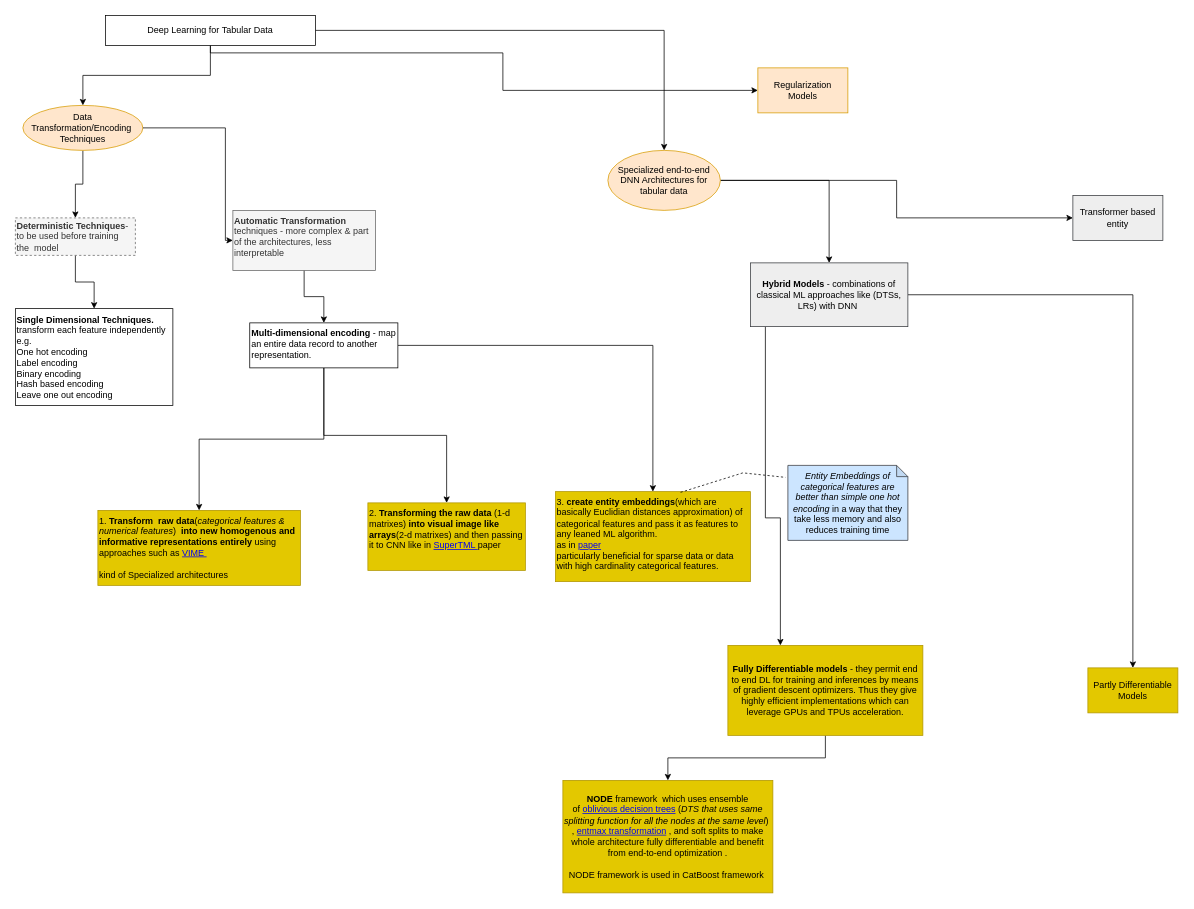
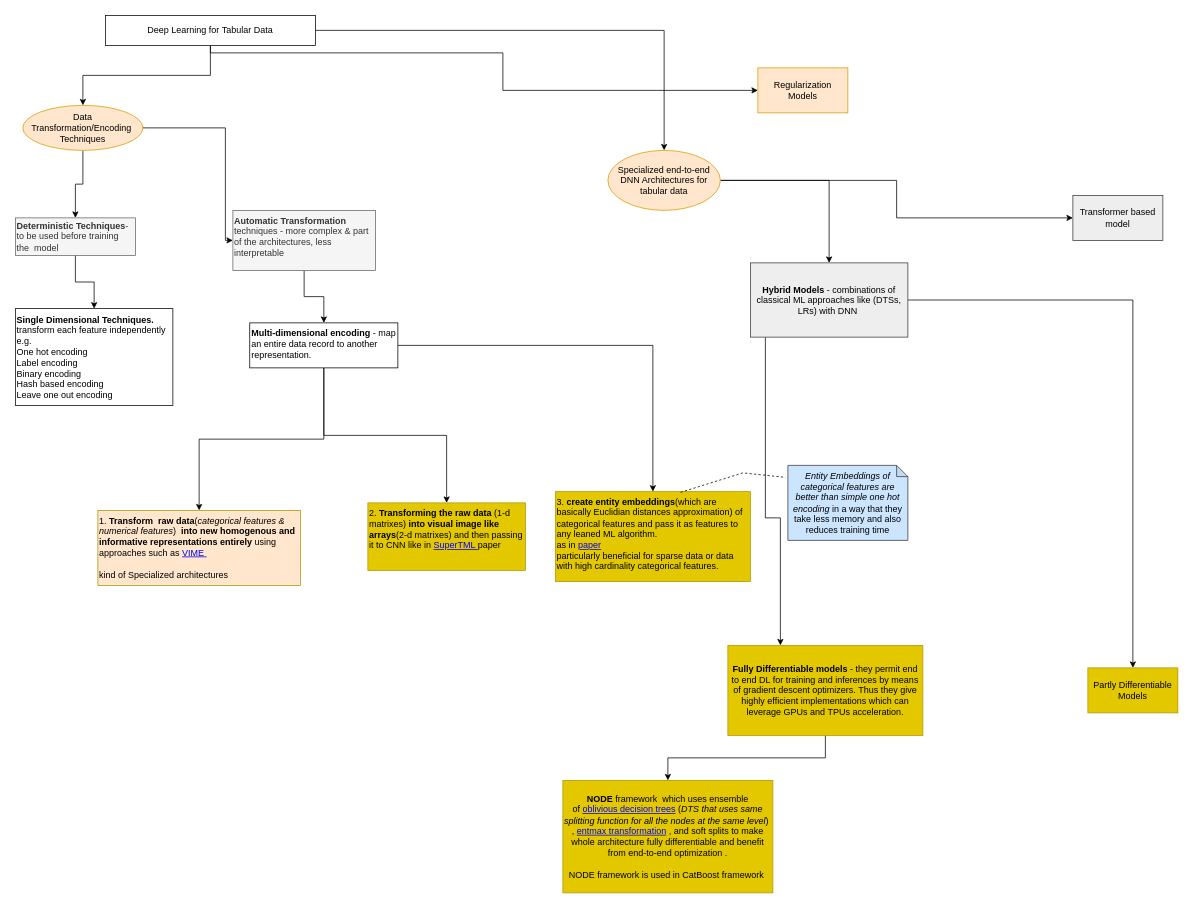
node "Transformer based entity": label "Transformer based entity" -> "Transformer based model"
node "Deterministic Techniques- to be used before training the model": style dashed -> solid
node "Hybrid Models - combinations of classical ML approaches like (DTSs, LRs) with DNN": size 158x64 -> 158x74
node "1. Transform raw data(categorical features & numerical features) into new homogenous and informative representations entirely using approaches such as VIME kind of Specialized architectures": fillcolor #e3c800 -> #ffe6cc
